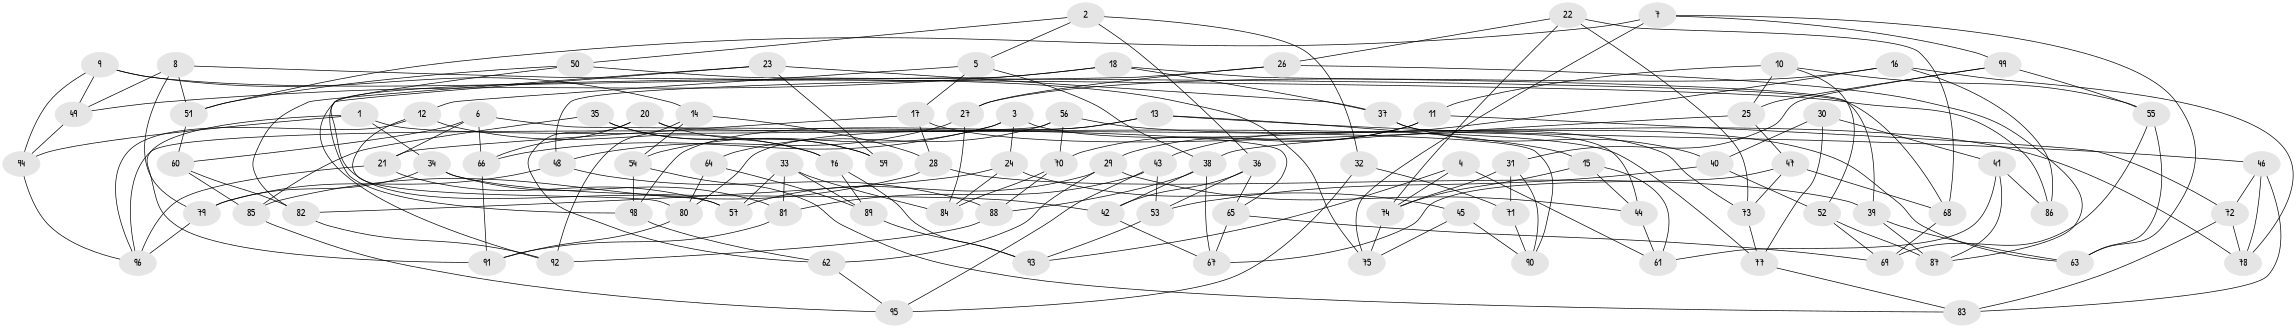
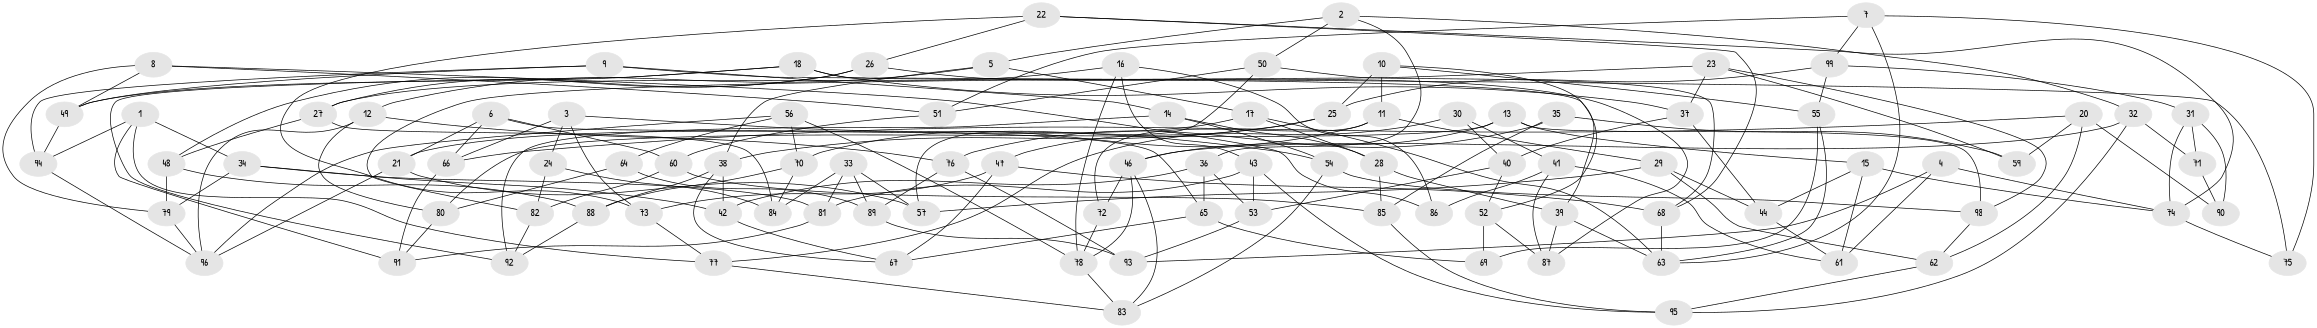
edge "32" -- "46": added
node "45": removed
edge "68" -- "69": now "68" -- "63"
edge "72" -- "83": now "78" -- "83"
